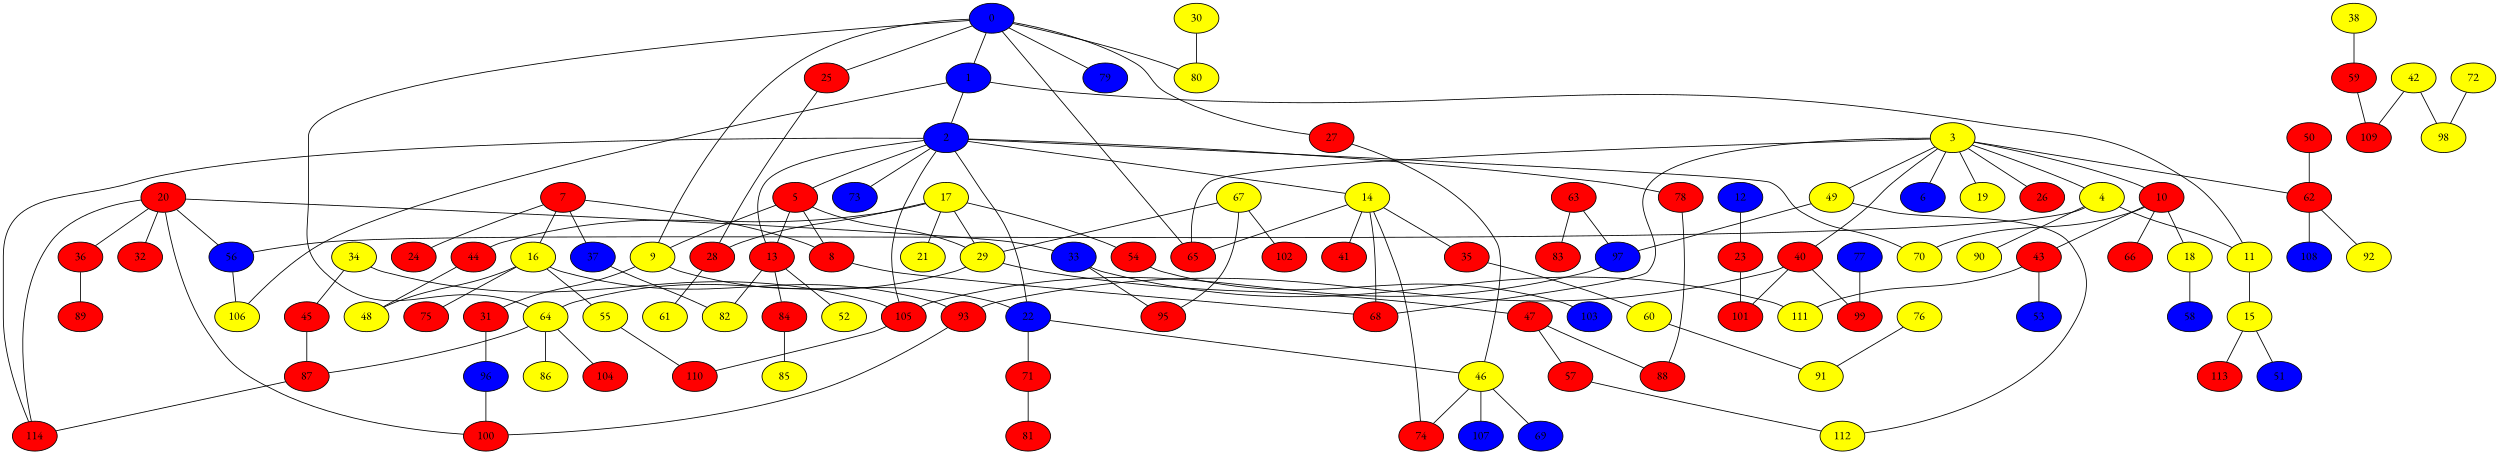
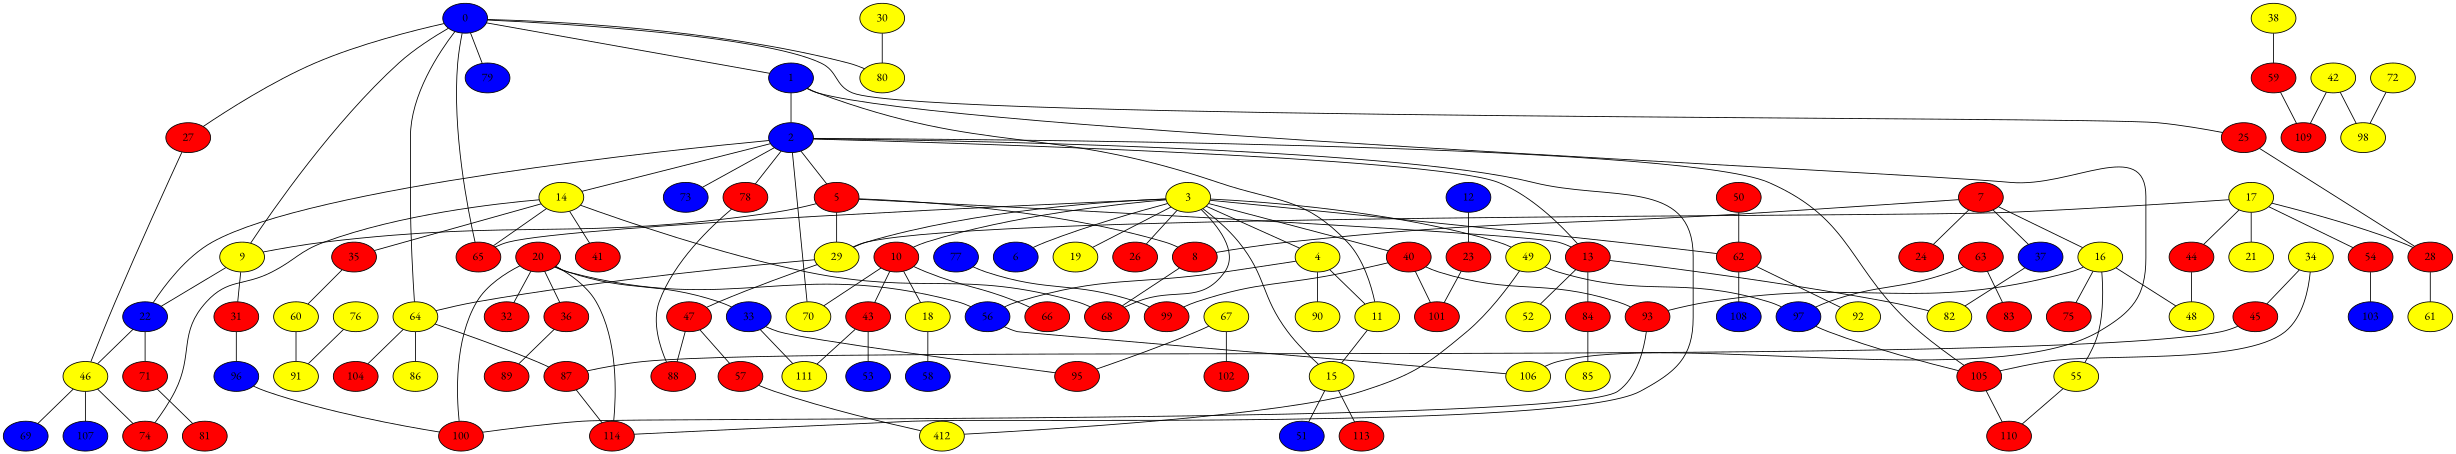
edge "67" -- "29": now "3" -- "29"
edge "3" -- "15": added
node "112": label "112" -> "412"
